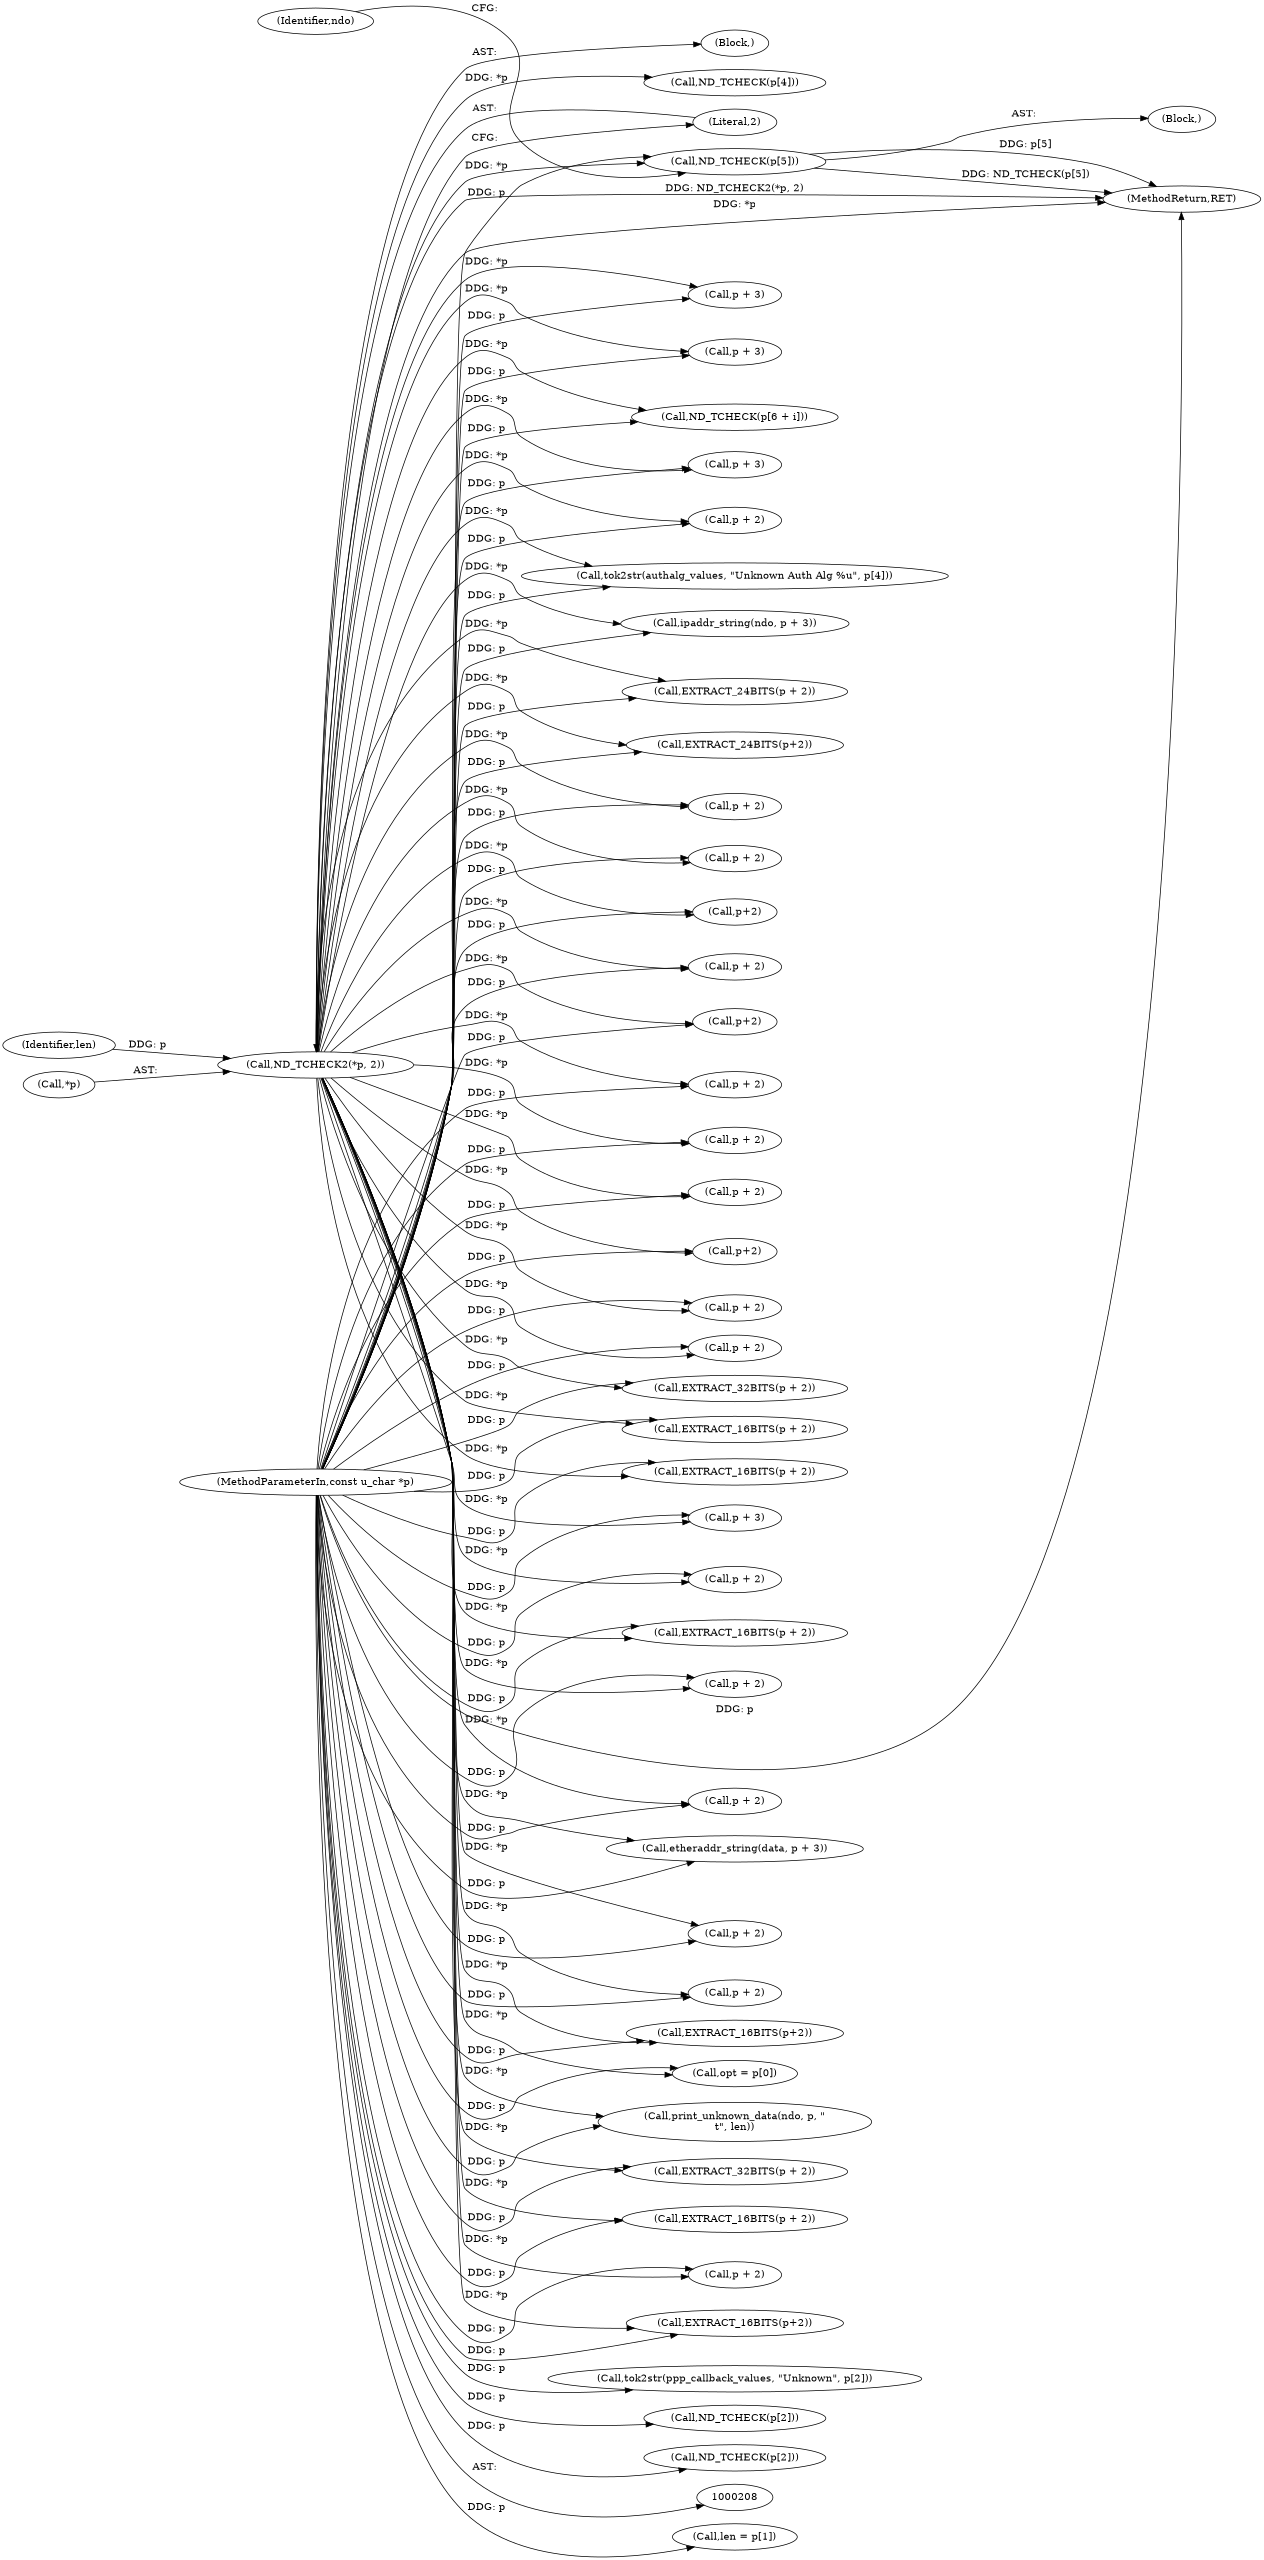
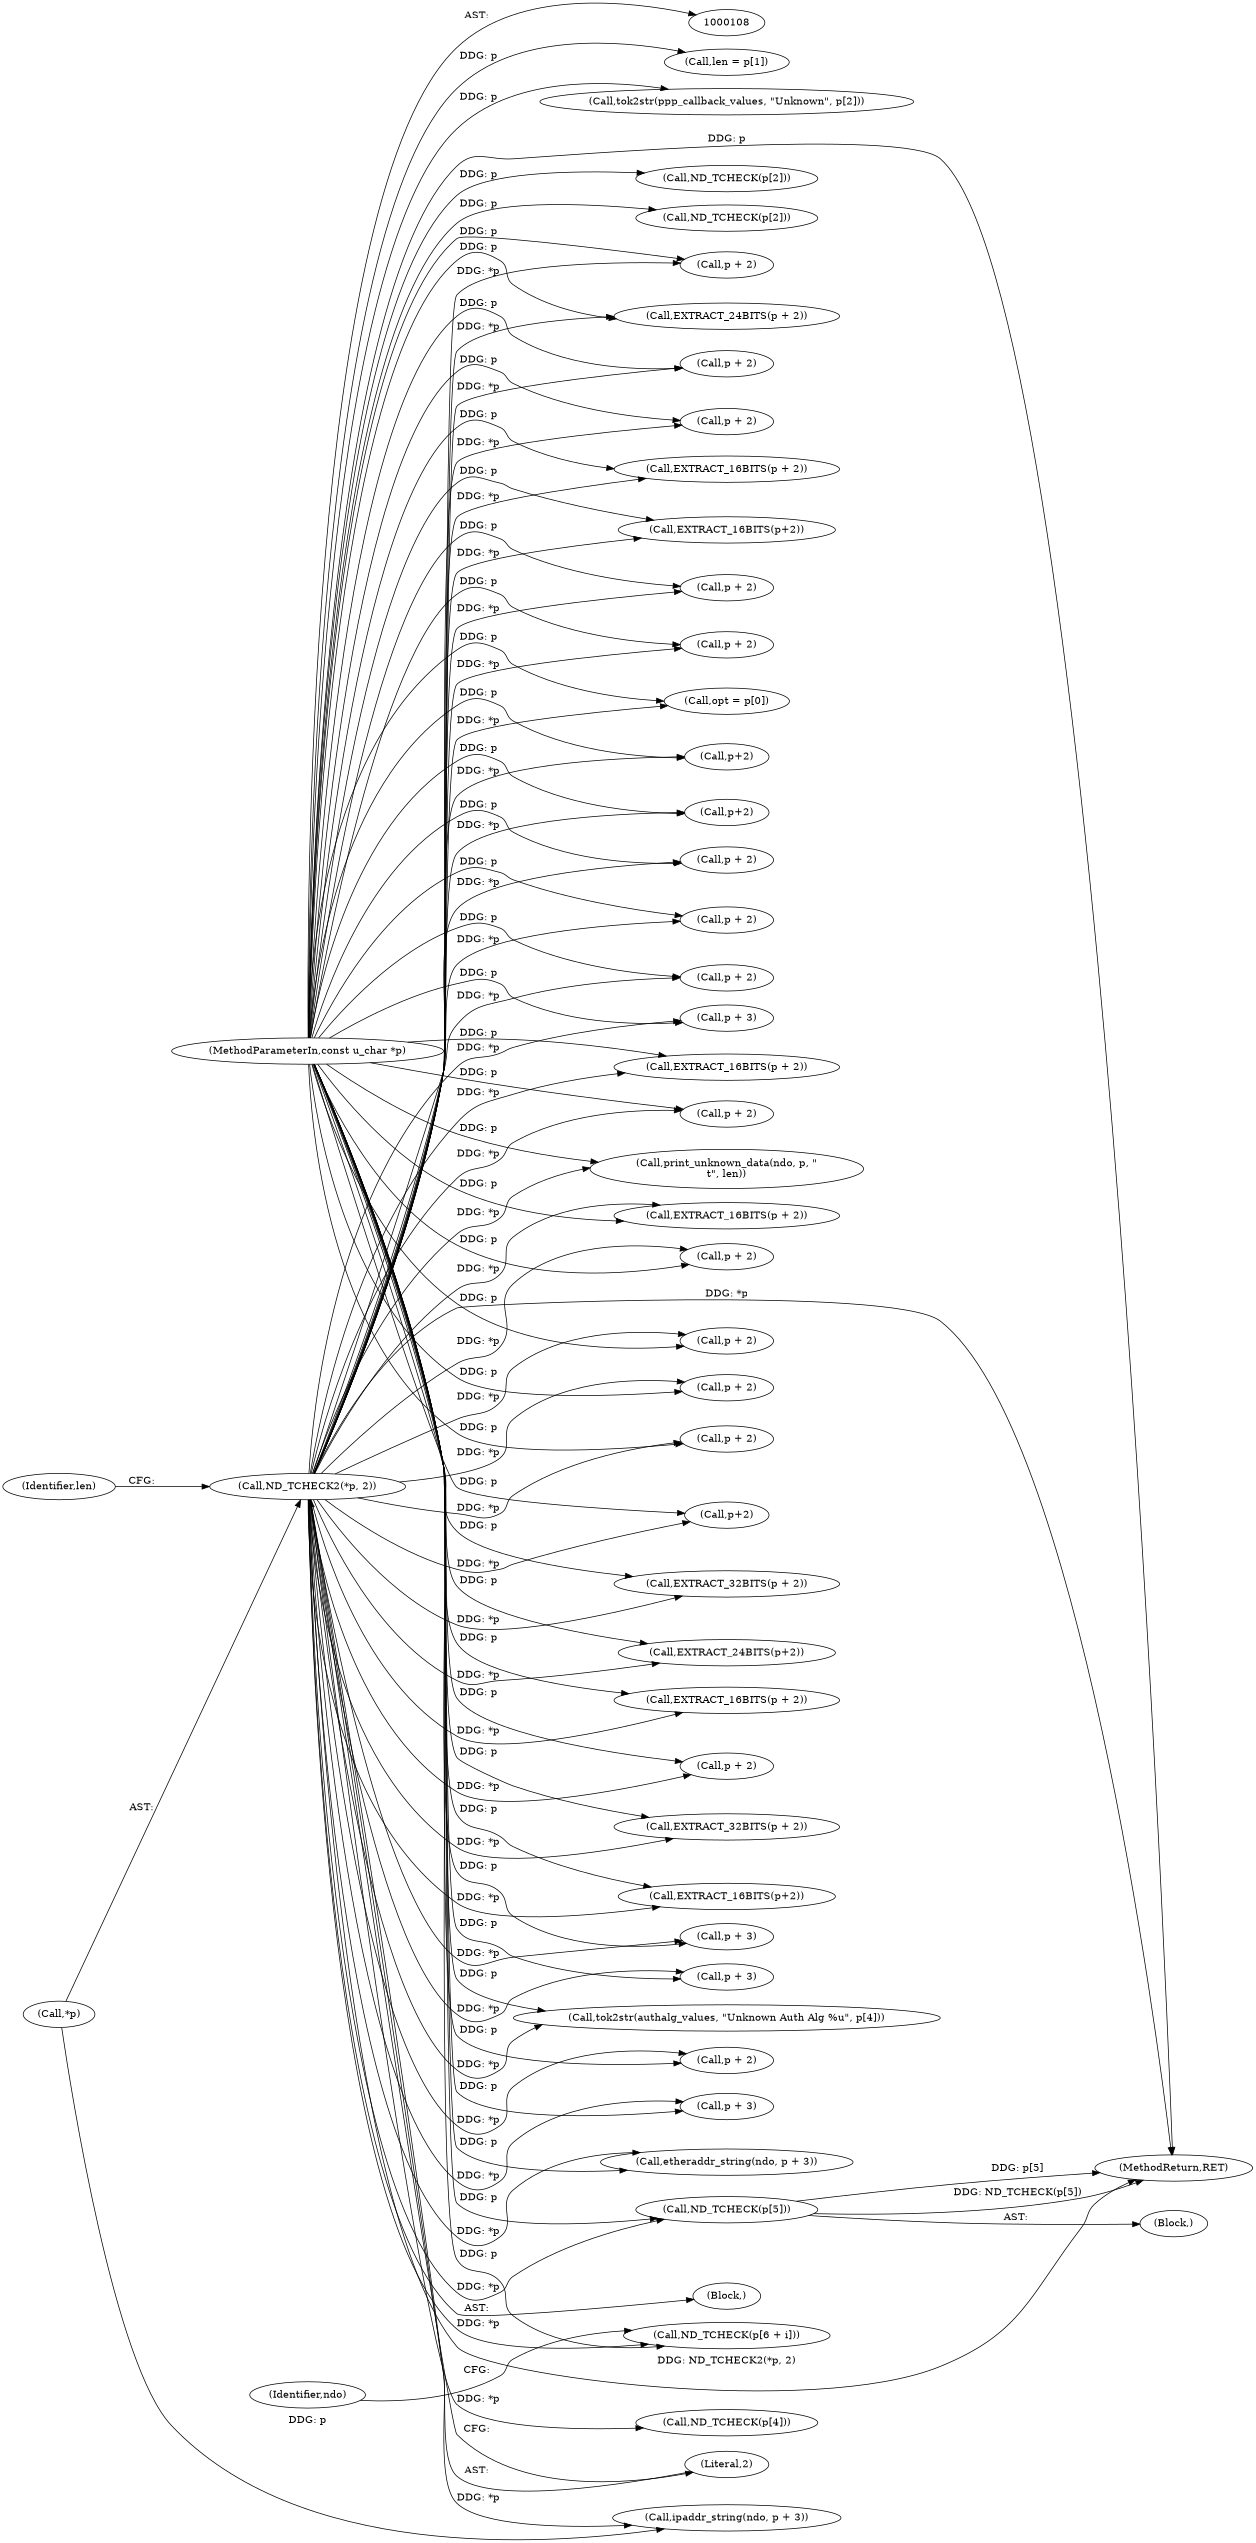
edge "(Identifier,ndo)" -> "(Call,ND_TCHECK(p[5]))": now "(Identifier,ndo)" -> "(Call,ND_TCHECK(p[6 + i]))"
edge "(MethodParameterIn,const u_char *p)" -> "(Call,ipaddr_string(ndo, p + 3))": now "(Call,*p)" -> "(Call,ipaddr_string(ndo, p + 3))"
edge "(Identifier,len)" -> "(Call,ND_TCHECK2(*p, 2))": label "DDG: p" -> "CFG: "
node "(Call,etheraddr_string(data, p + 3))": label "(Call,etheraddr_string(data, p + 3))" -> "(Call,etheraddr_string(ndo, p + 3))"
node "1000208": label "1000208" -> "1000108"
